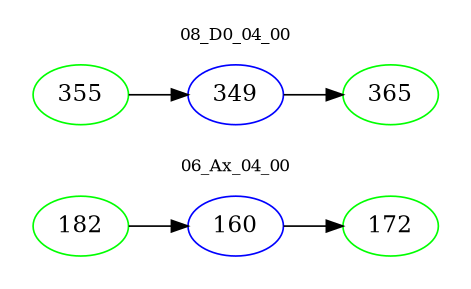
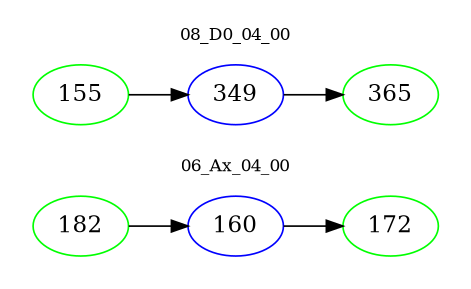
node "355": label "355" -> "155"
